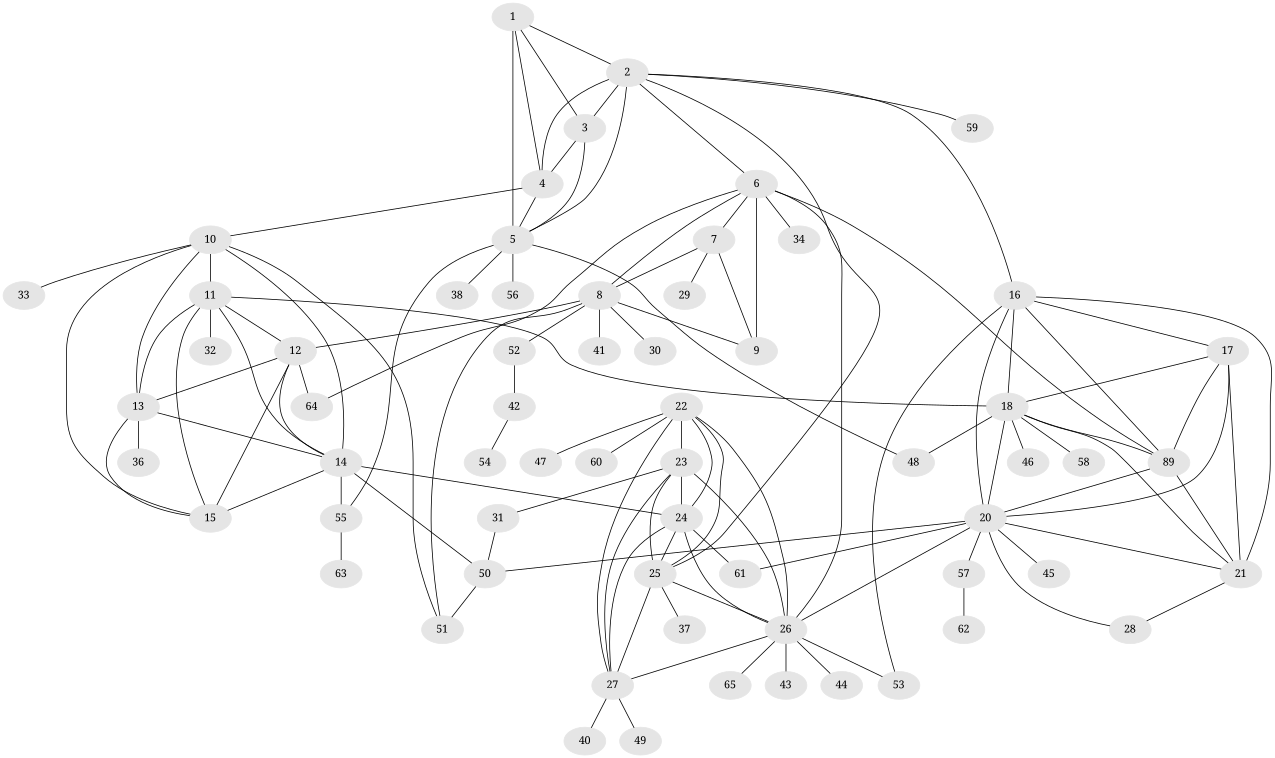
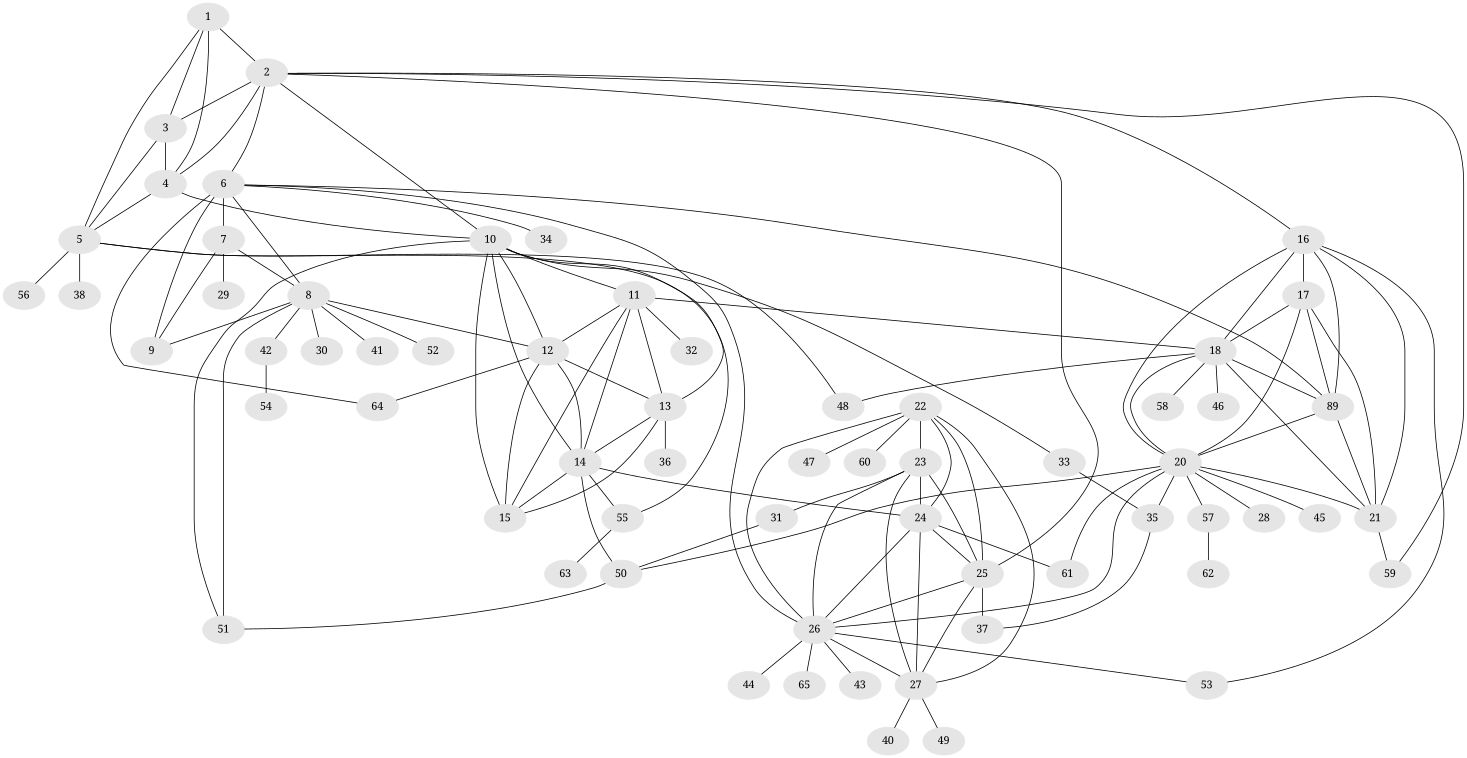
edge "2" -- "5": now "2" -- "10"
edge "10" -- "12": added
edge "52" -- "42": now "8" -- "42"
node "35": added
edge "21" -- "28": now "21" -- "59"
